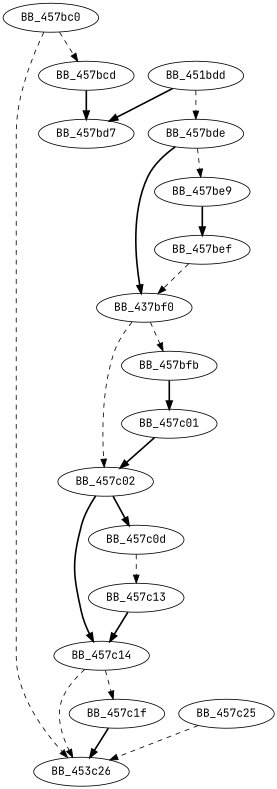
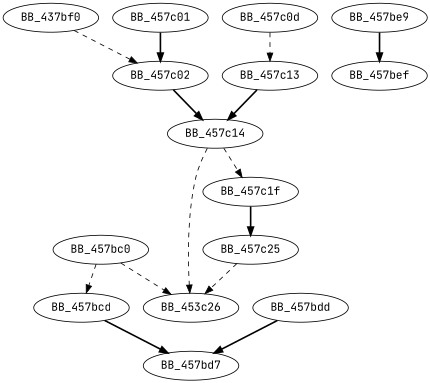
node "BB_451bdd": label "BB_451bdd" -> "BB_457bdd"
node "BB_457bde": removed
edge "BB_457bef" -> "BB_437bf0": removed
node "BB_457bfb": removed
edge "BB_457c02" -> "BB_457c0d": removed
edge "BB_457c1f" -> "BB_453c26": now "BB_457c1f" -> "BB_457c25"
